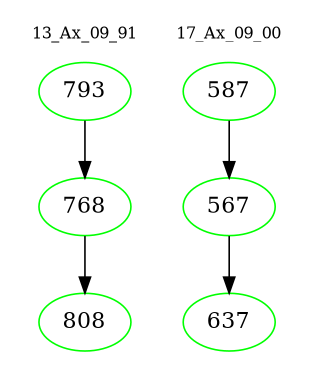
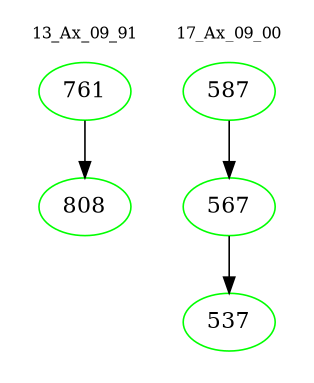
node "793": removed
node "768": label "768" -> "761"
node "637": label "637" -> "537"
